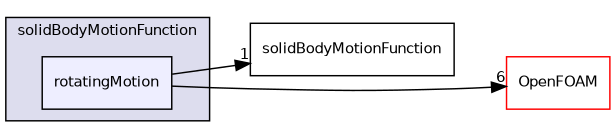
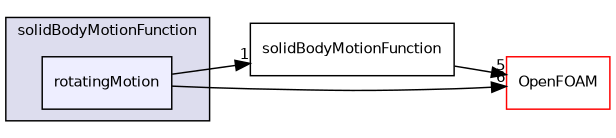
edge "solidBodyMotionFunction" -> "OpenFOAM": added
